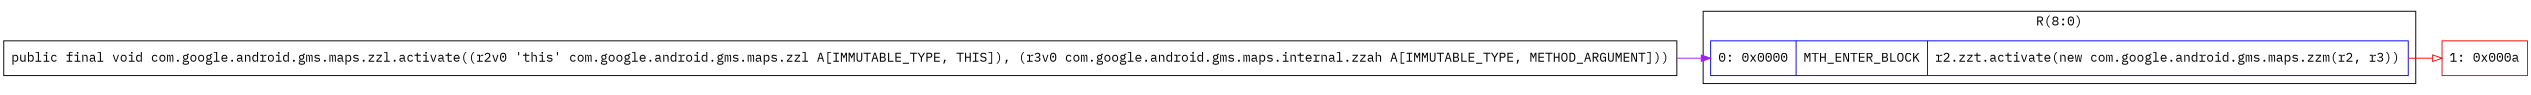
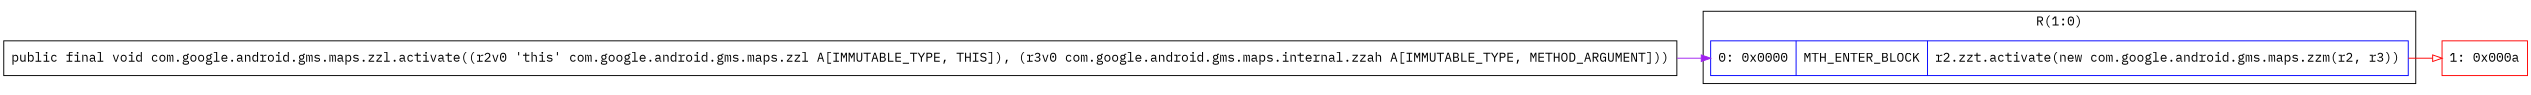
cluster "R(8:0)": label "R(8:0)" -> "R(1:0)"
